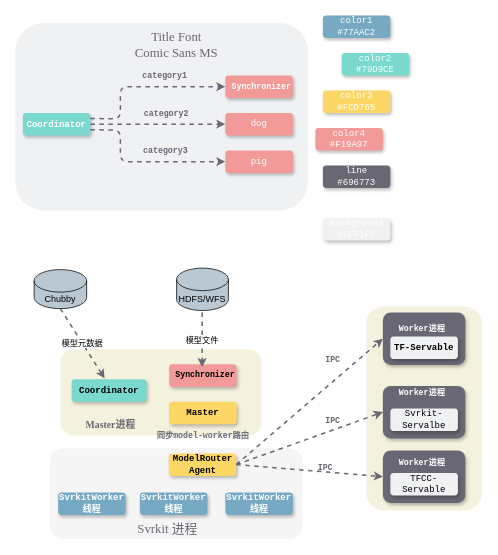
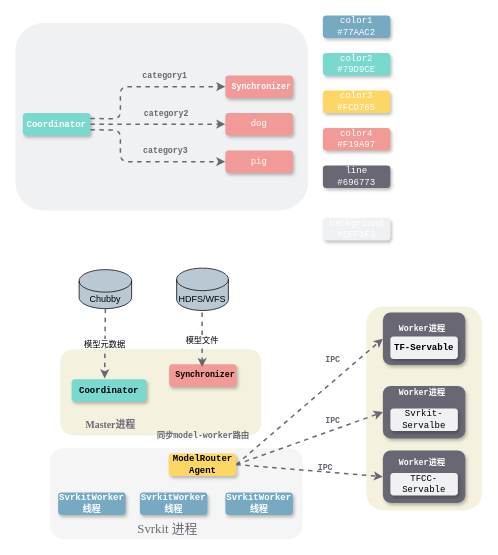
node "Title Font Comic Sans MS": removed
node "color2 #79D9CE": moved (375, 64) -> (357, 64)
node "color4 #F19A97": moved (349, 139) -> (357, 139)
node "Chubby": moved (60, 289) -> (105, 289)
node "Master": removed
